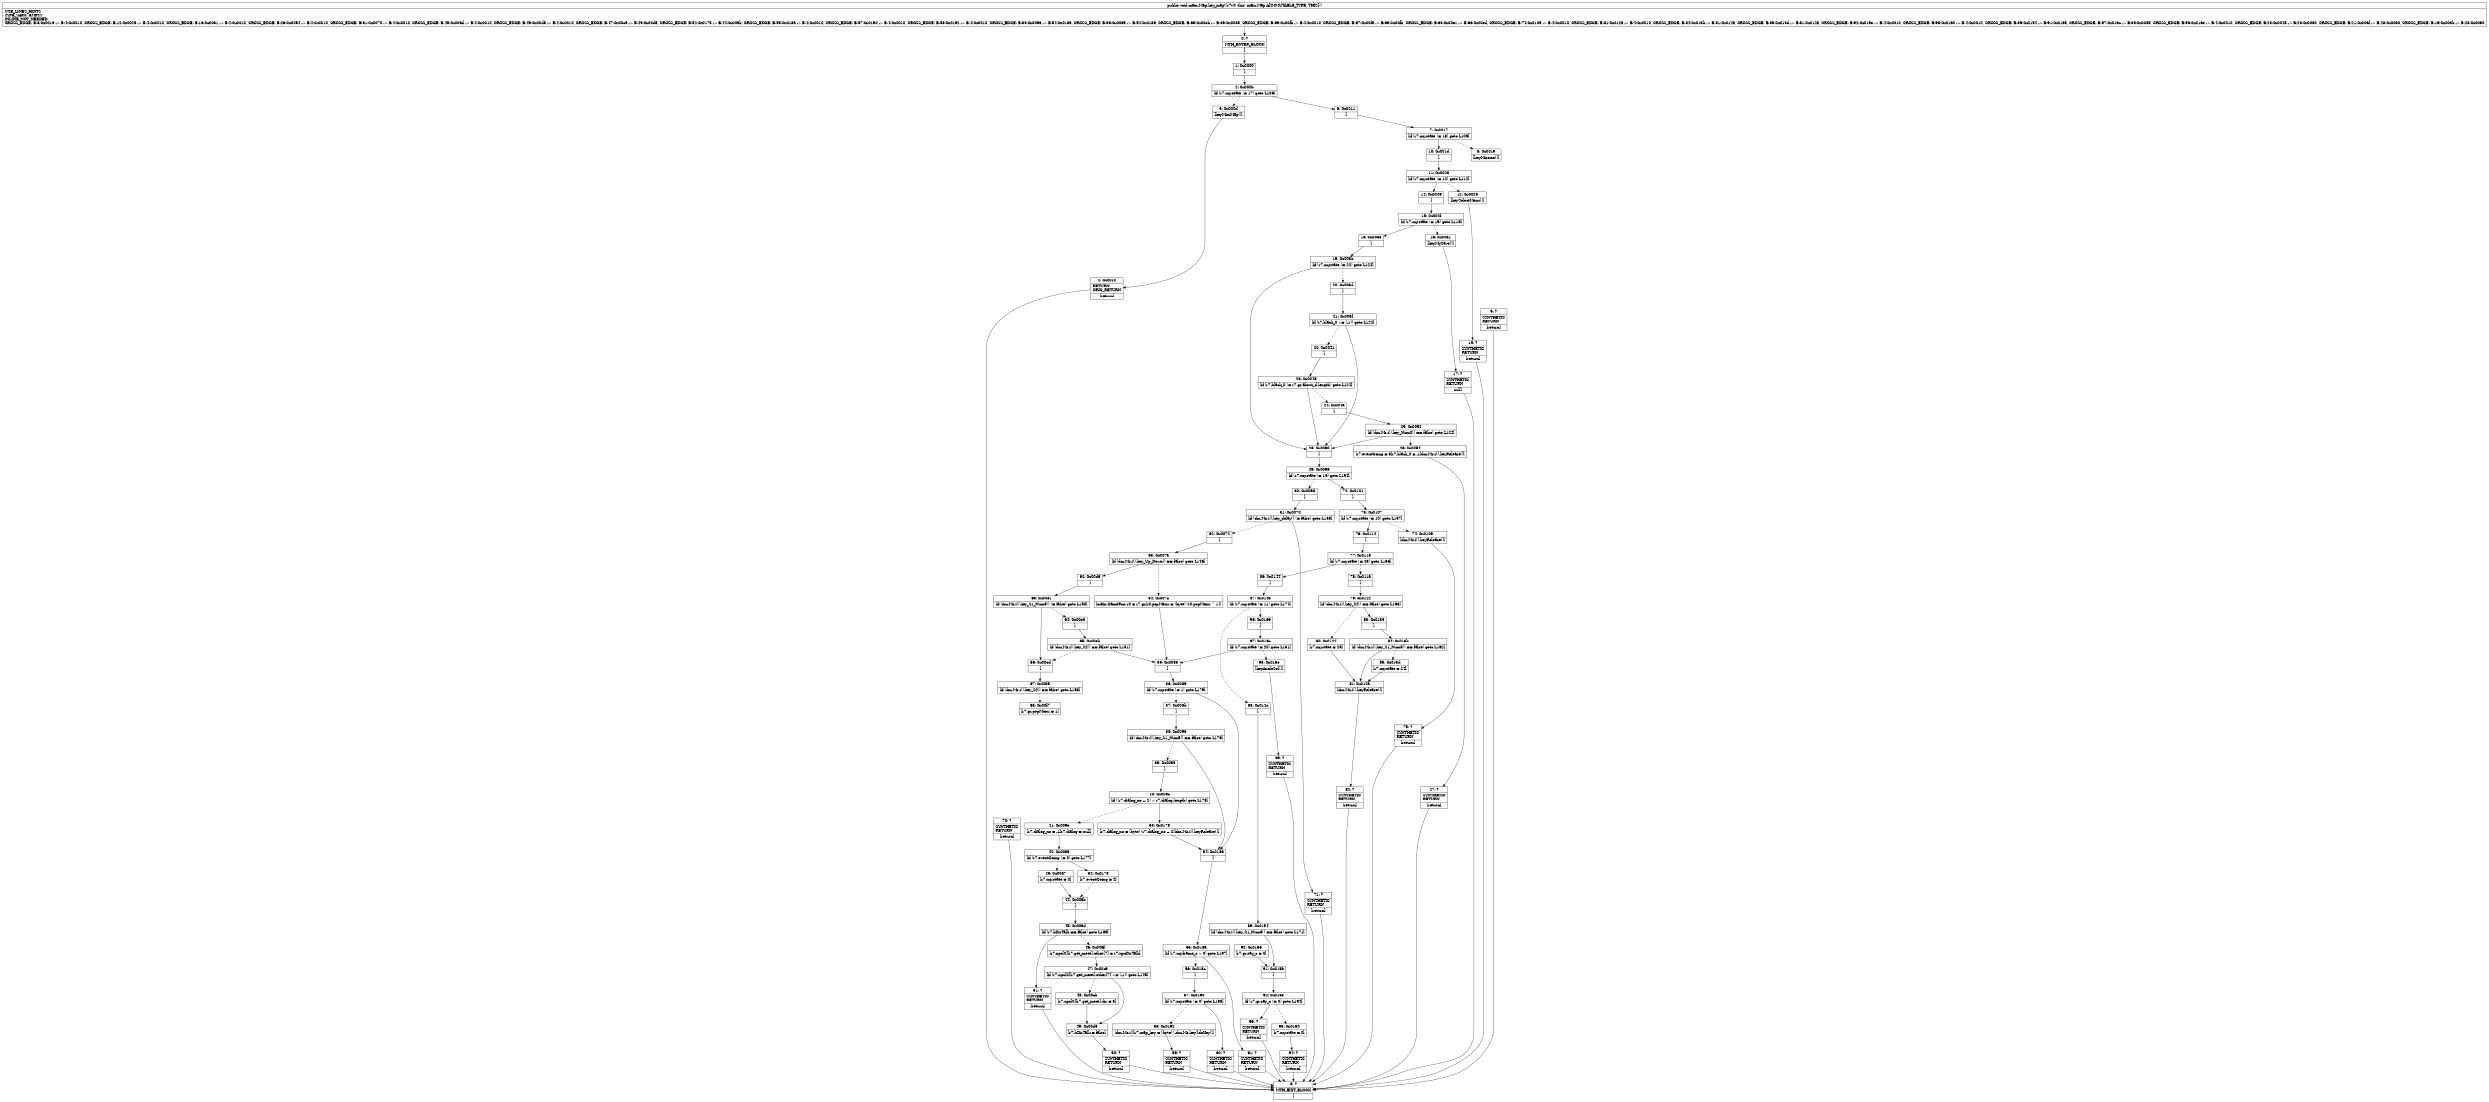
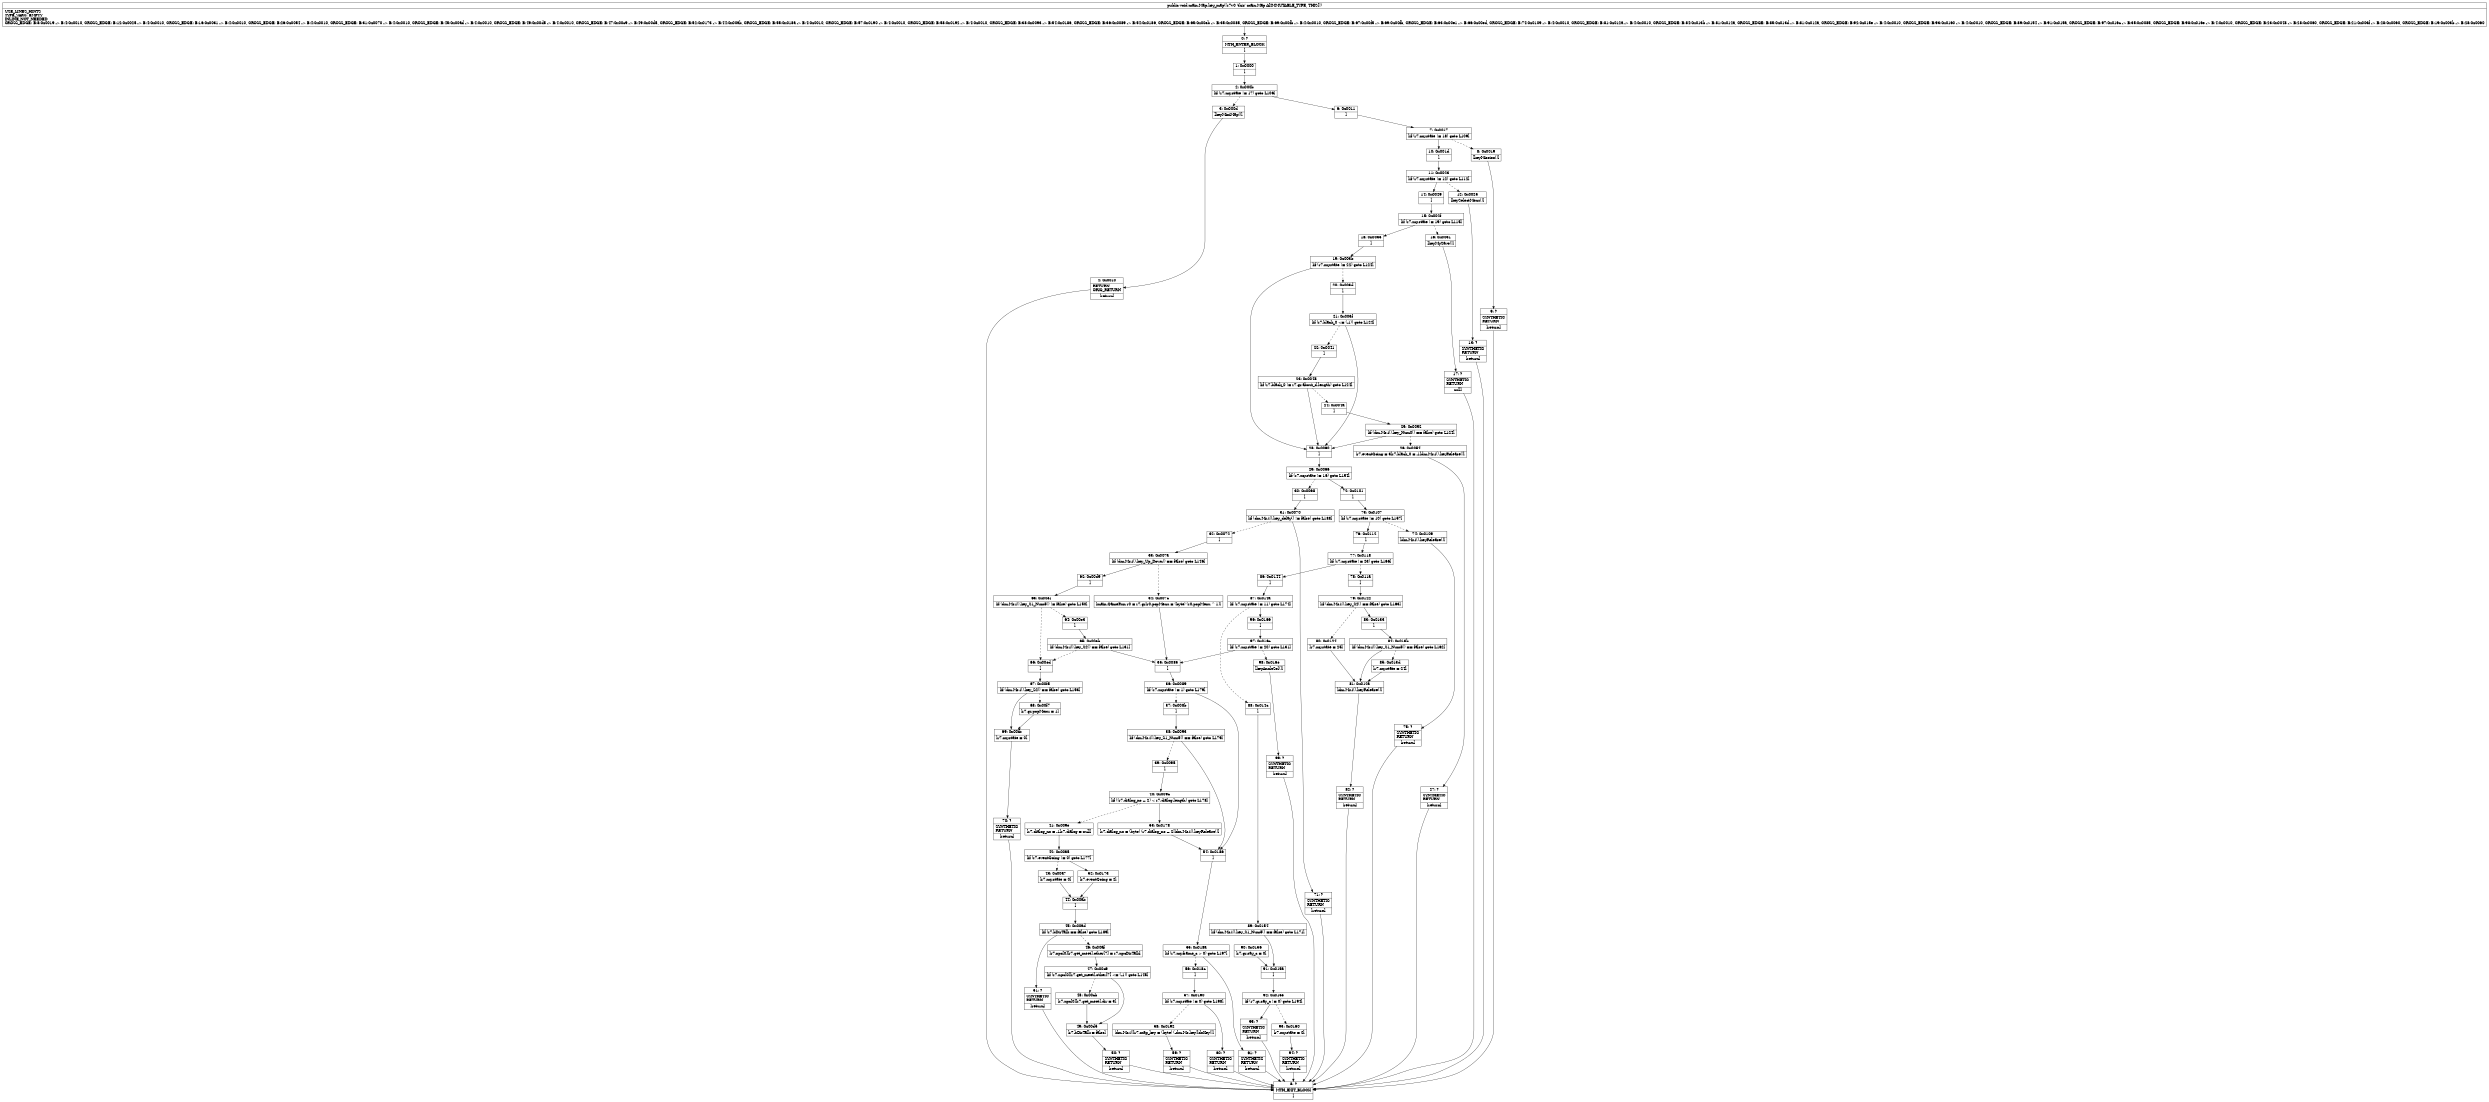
edge "8: 0x0019" -> "9: ?": added
edge "63: 0x00e1" -> "66: 0x00ed": style solid -> dashed
node "69: 0x00fb": added
edge "52: 0x0173" -> "44: 0x00ab": style dashed -> solid
